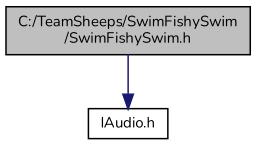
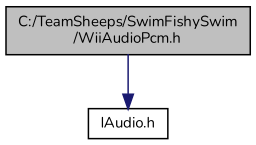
node "C:/TeamSheeps/SwimFishySwim /SwimFishySwim.h": label "C:/TeamSheeps/SwimFishySwim /SwimFishySwim.h" -> "C:/TeamSheeps/SwimFishySwim /WiiAudioPcm.h"
